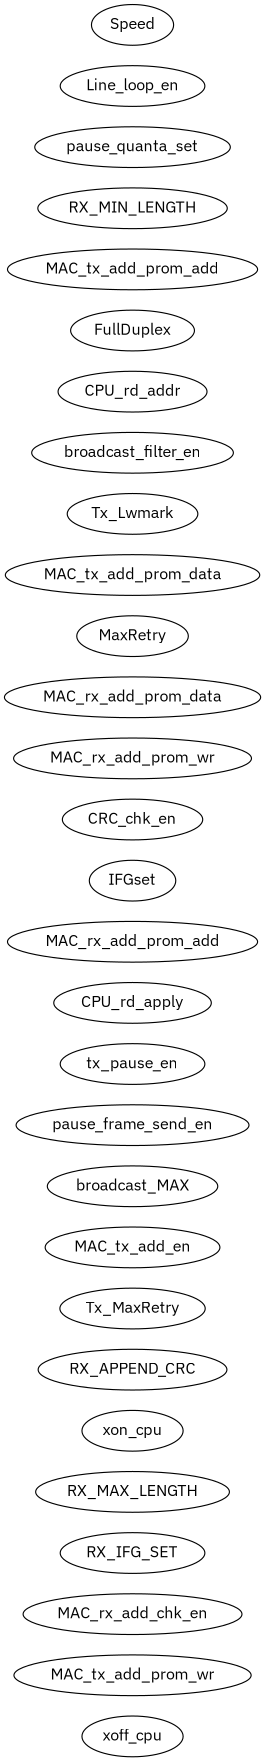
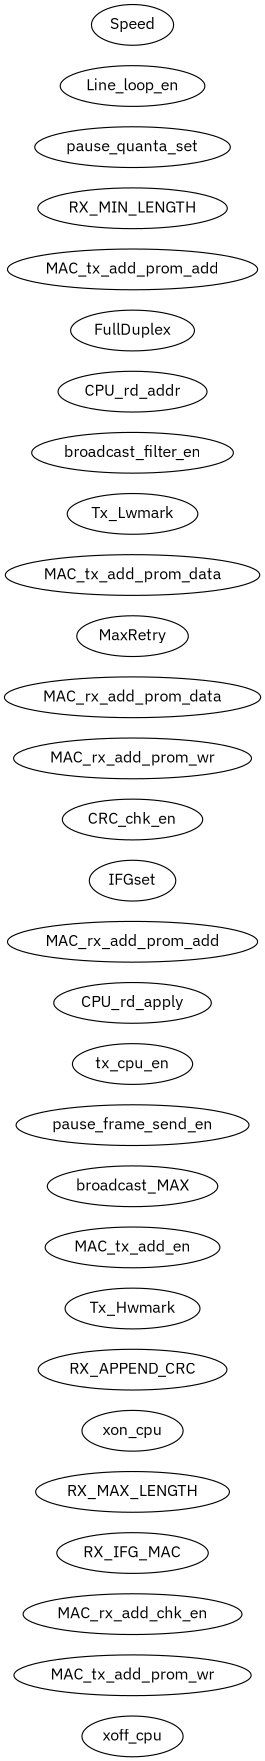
node "tx_pause_en": label "tx_pause_en" -> "tx_cpu_en"
node "Tx_MaxRetry": label "Tx_MaxRetry" -> "Tx_Hwmark"
node "RX_IFG_SET": label "RX_IFG_SET" -> "RX_IFG_MAC"
